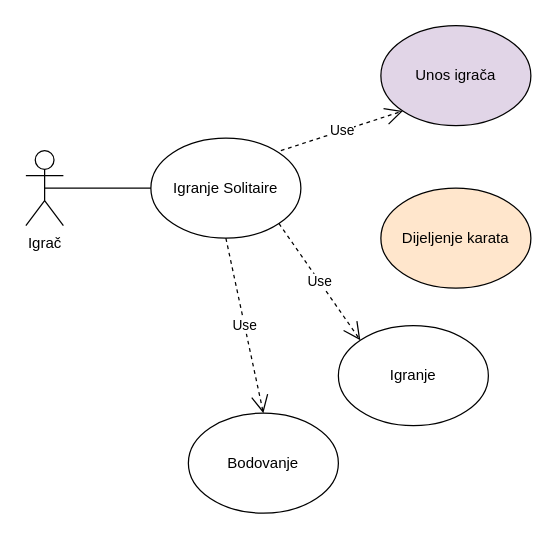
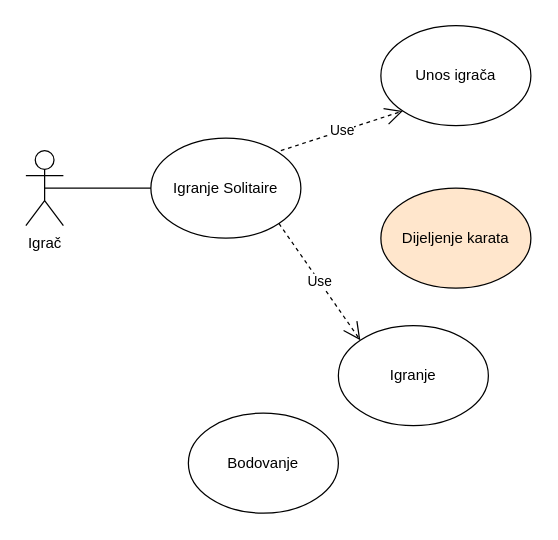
node "Unos igrača": fillcolor #e1d5e7 -> #ffffff
edge "Igranje Solitaire" -> "Bodovanje": removed, label "Use"
